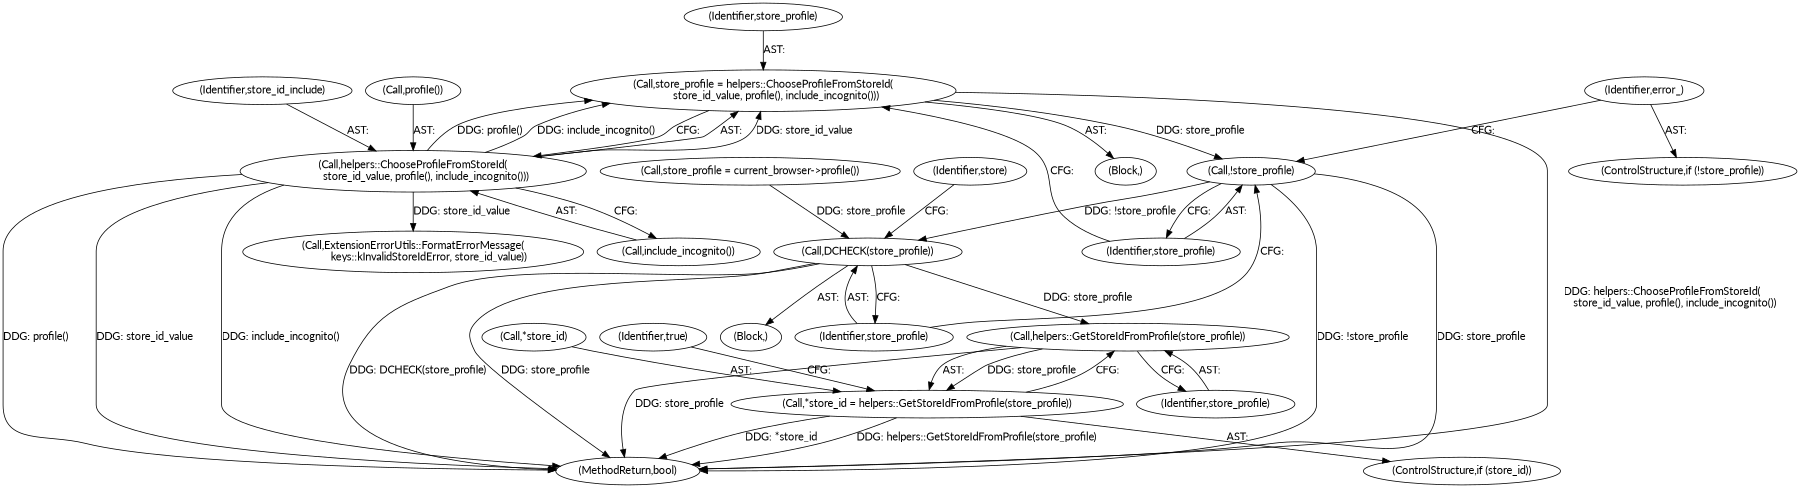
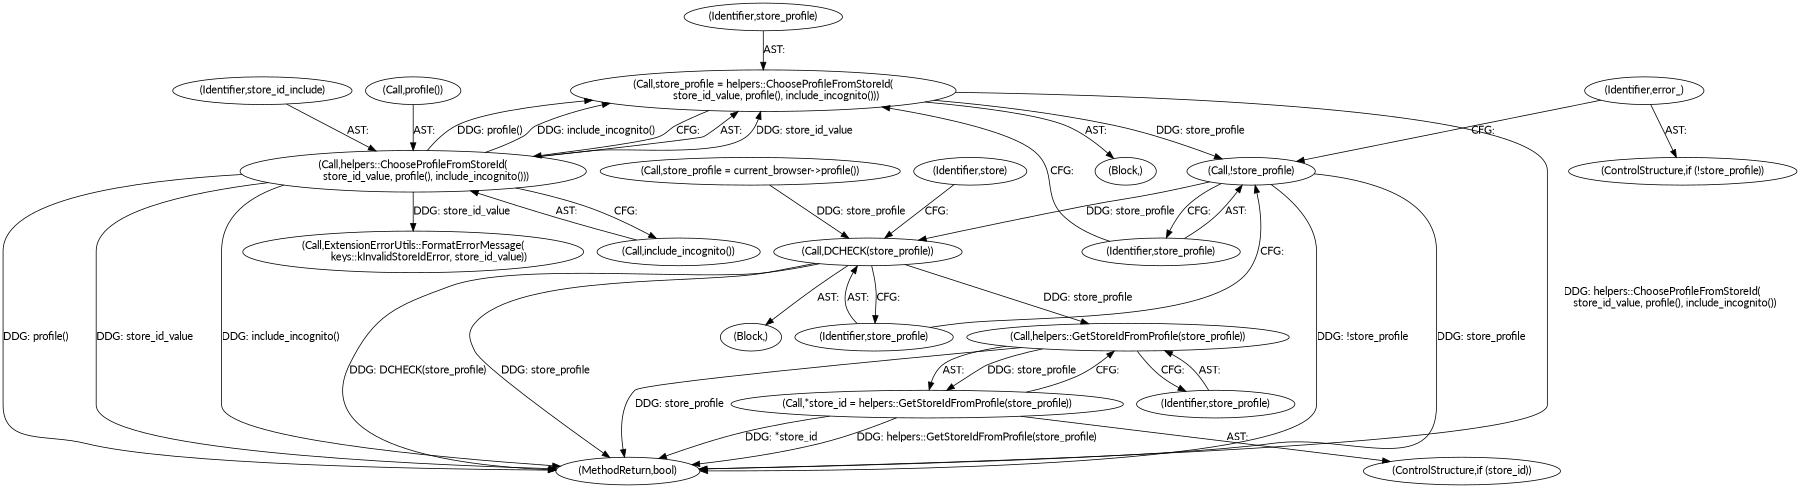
edge "(Call,!store_profile)" -> "(Call,DCHECK(store_profile))": label "DDG: !store_profile" -> "DDG: store_profile"
node "(Call,*store_id)": removed
node "(Identifier,true)": removed
